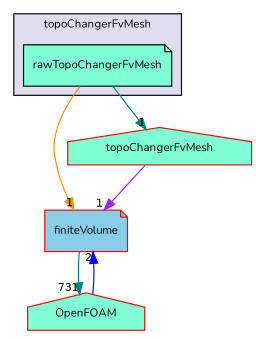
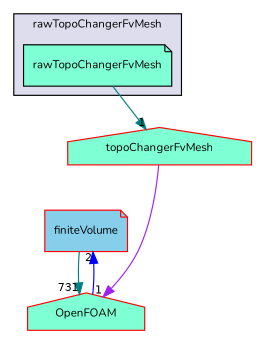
cluster "topoChangerFvMesh": label "topoChangerFvMesh" -> "rawTopoChangerFvMesh"
edge "rawTopoChangerFvMesh" -> "finiteVolume": removed
edge "topoChangerFvMesh" -> "finiteVolume": now "topoChangerFvMesh" -> "OpenFOAM"
